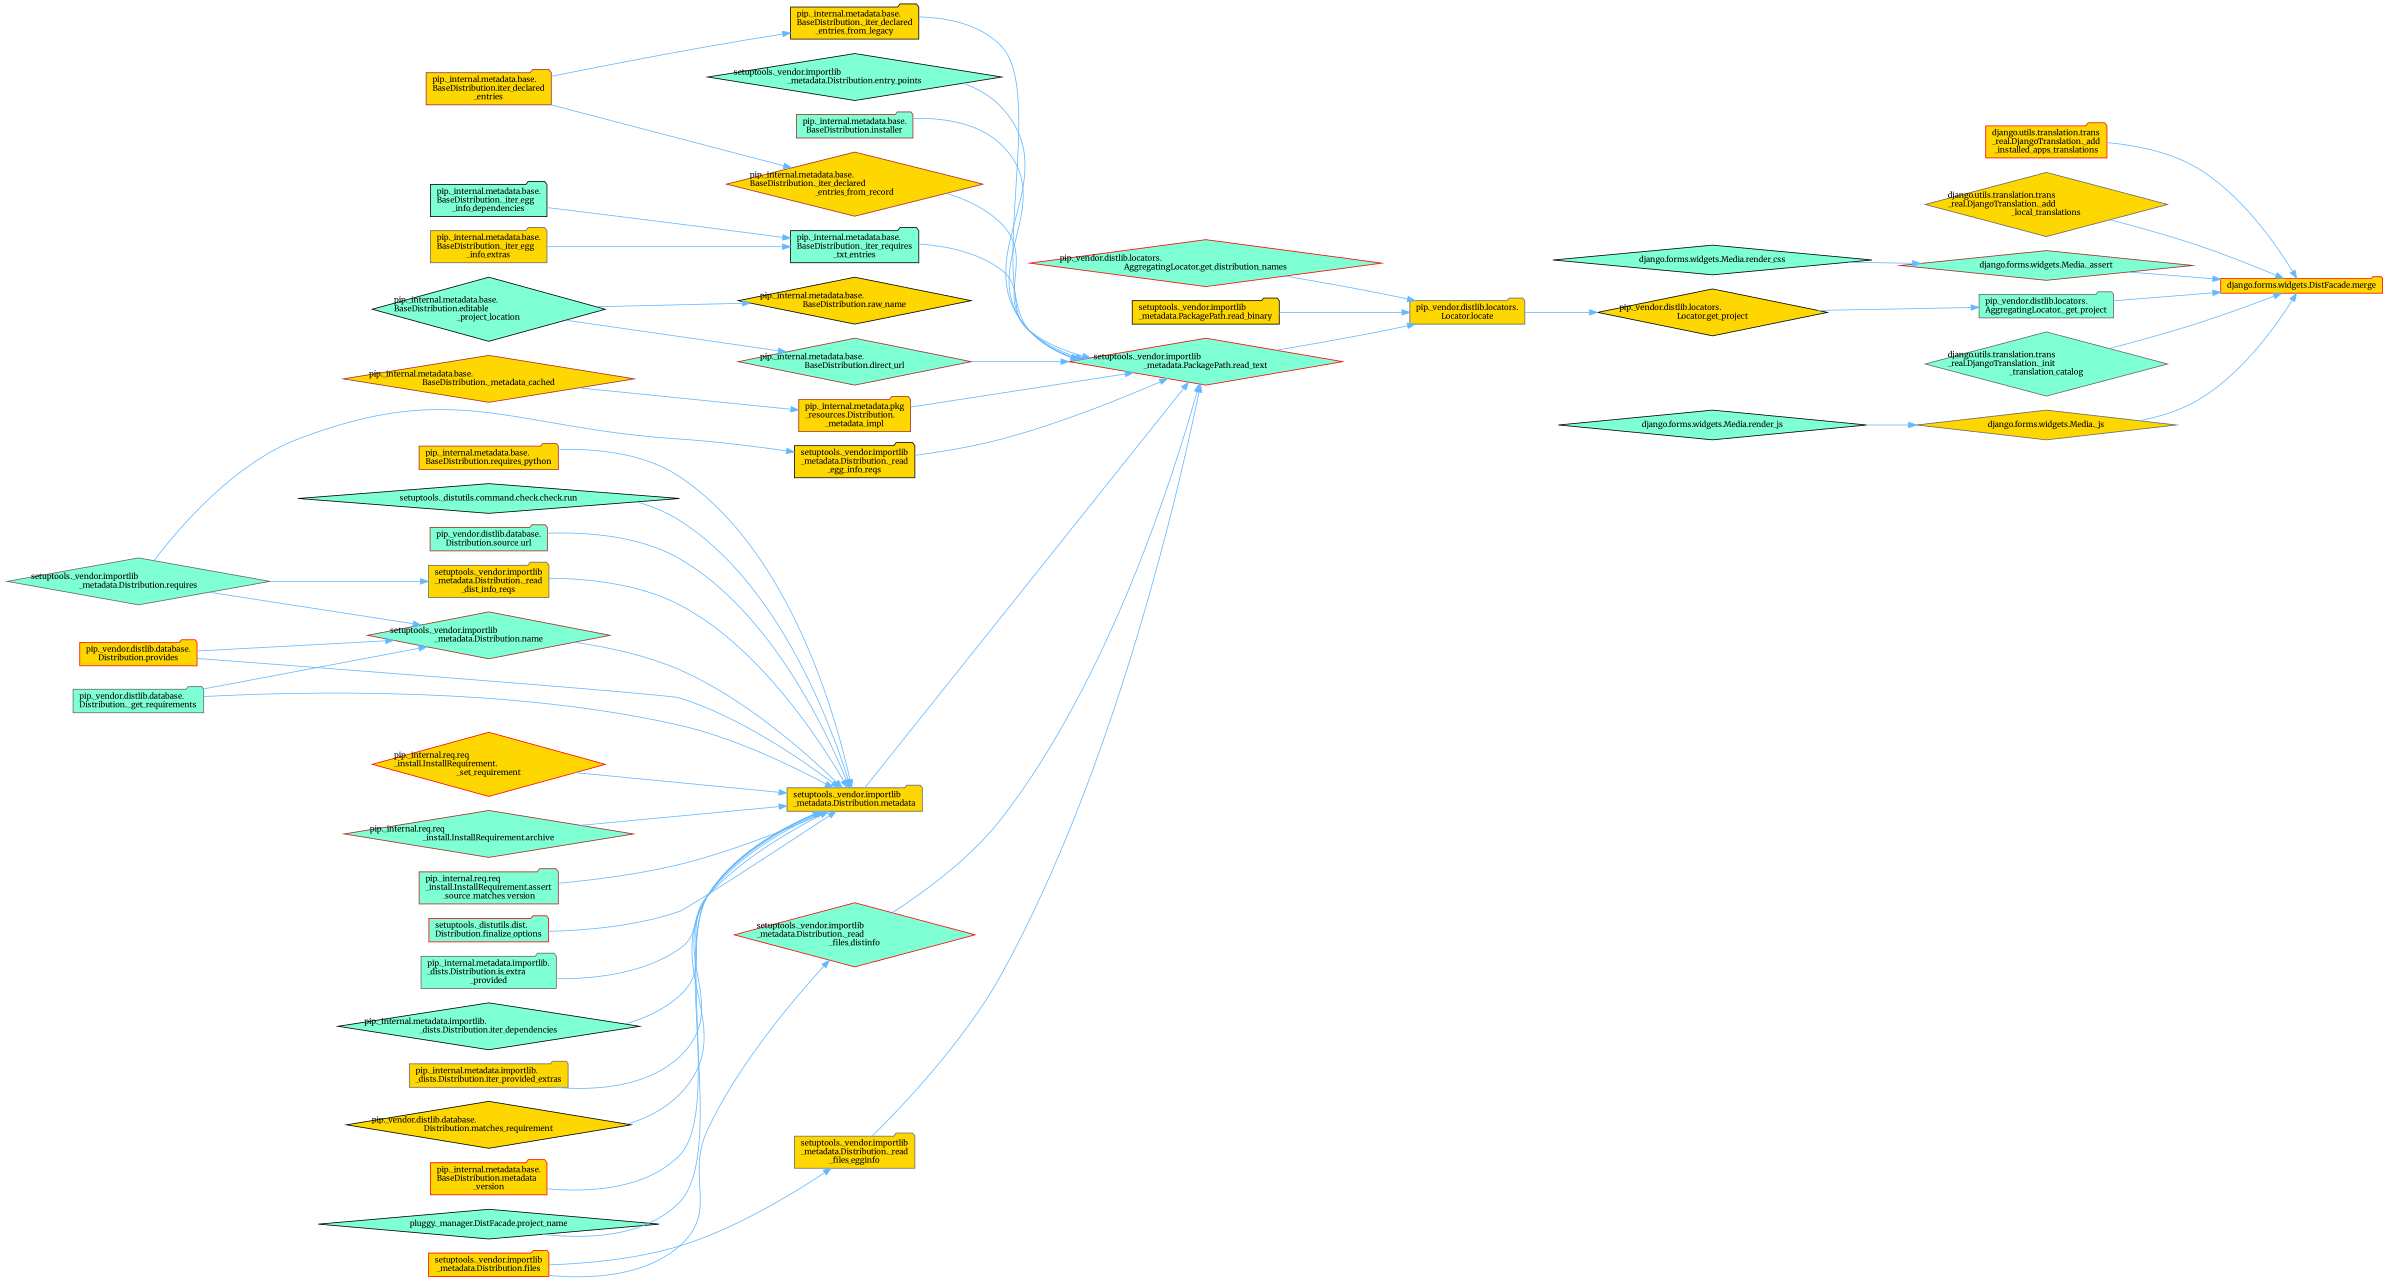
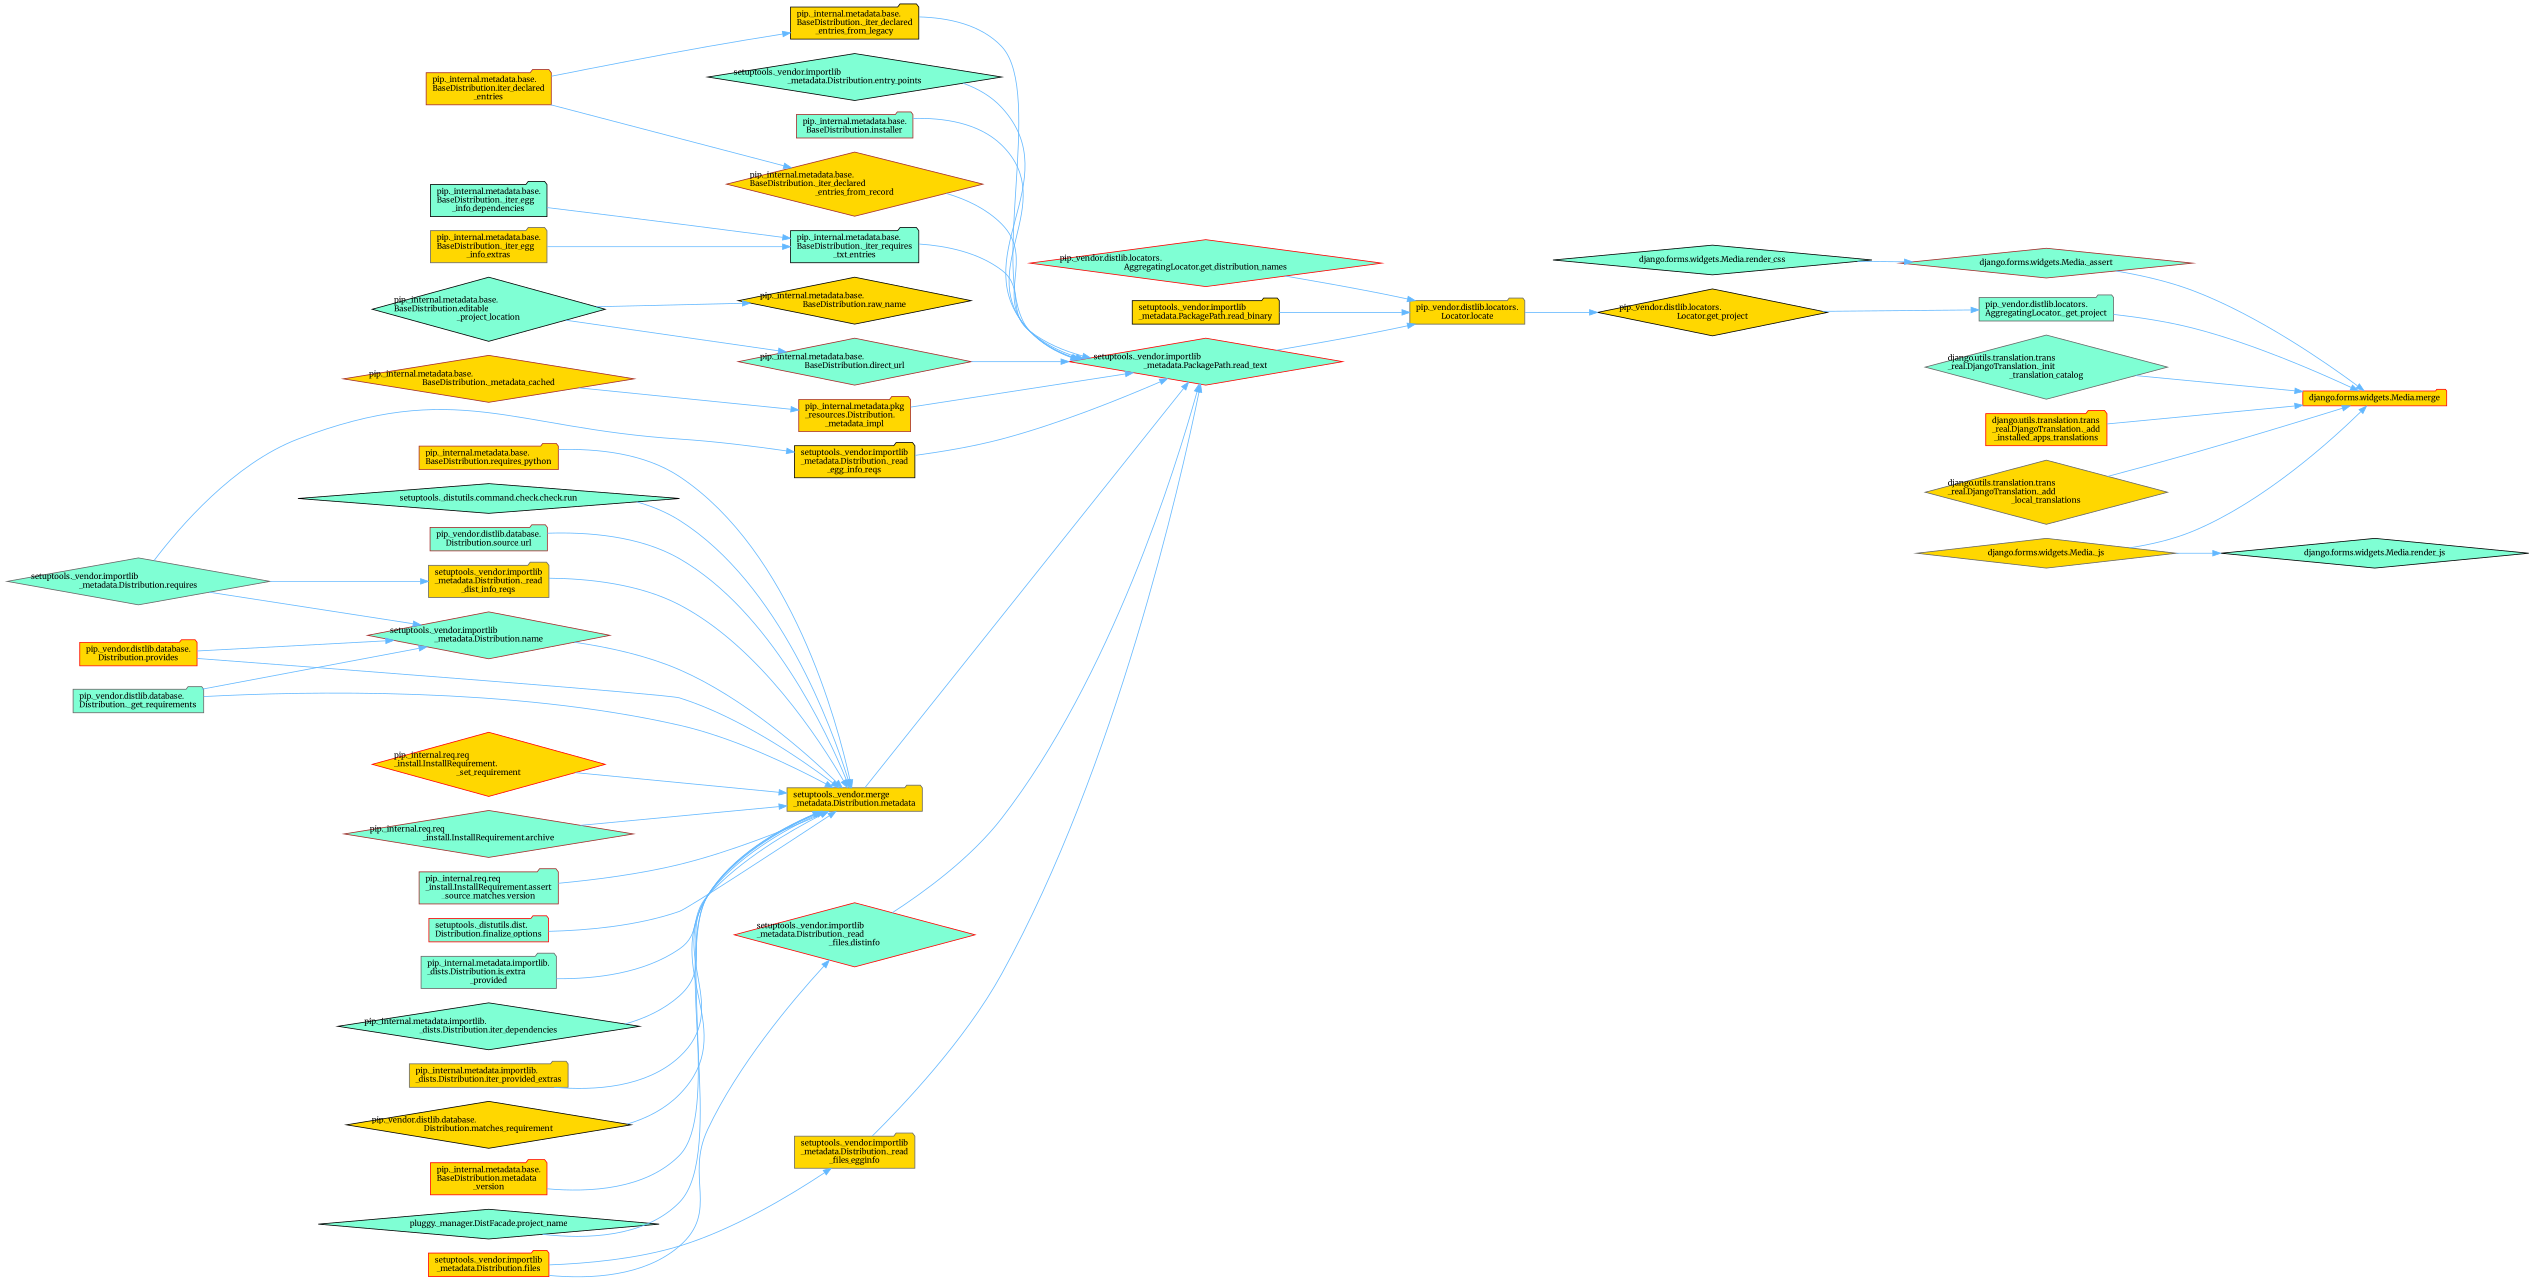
node "django.forms.widgets.DistFacade.merge": label "django.forms.widgets.DistFacade.merge" -> "django.forms.widgets.Media.merge"
edge "django.forms.widgets.Media.render_js" -> "django.forms.widgets.Media._js": reversed
node "setuptools._vendor.importlib _metadata.Distribution.metadata": label "setuptools._vendor.importlib _metadata.Distribution.metadata" -> "setuptools._vendor.merge _metadata.Distribution.metadata"
